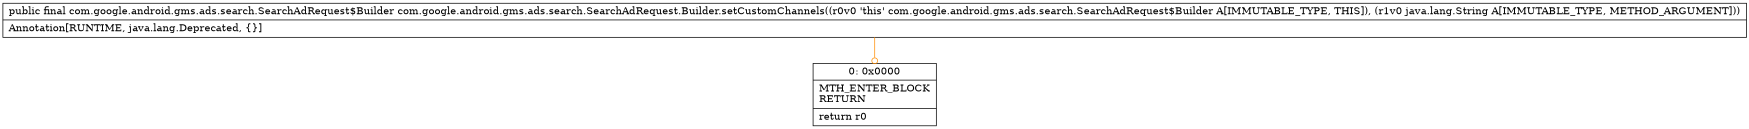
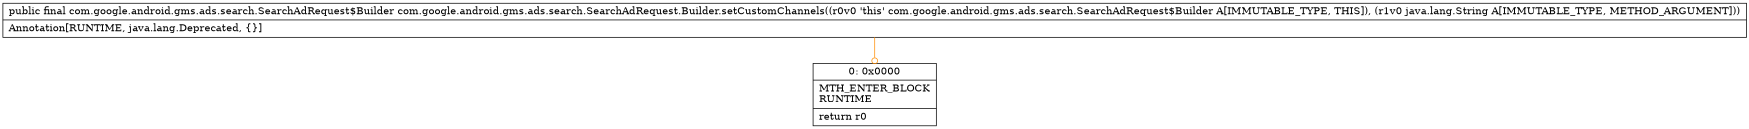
node "0: 0x0000": text "RETURN" -> "RUNTIME"
